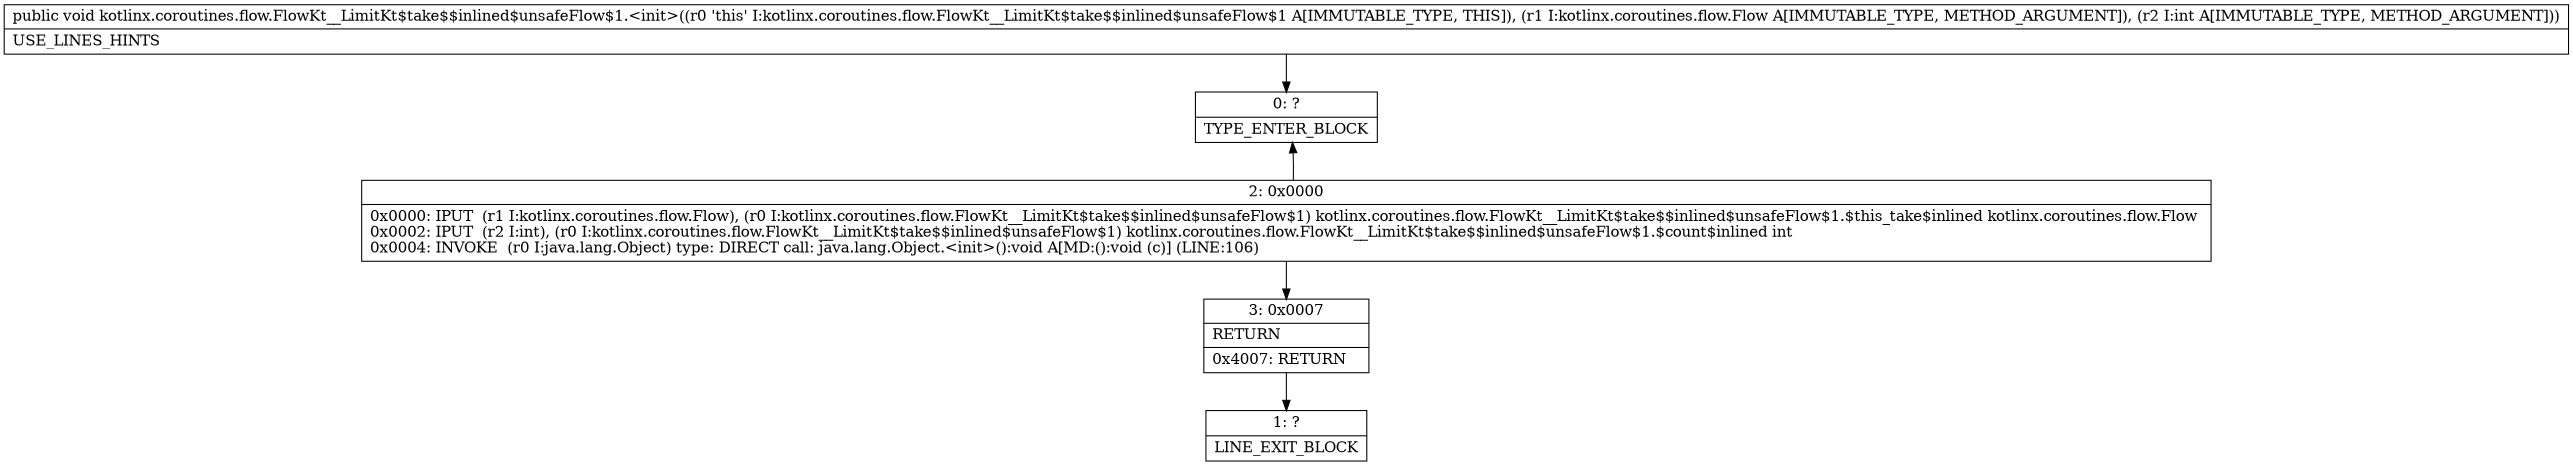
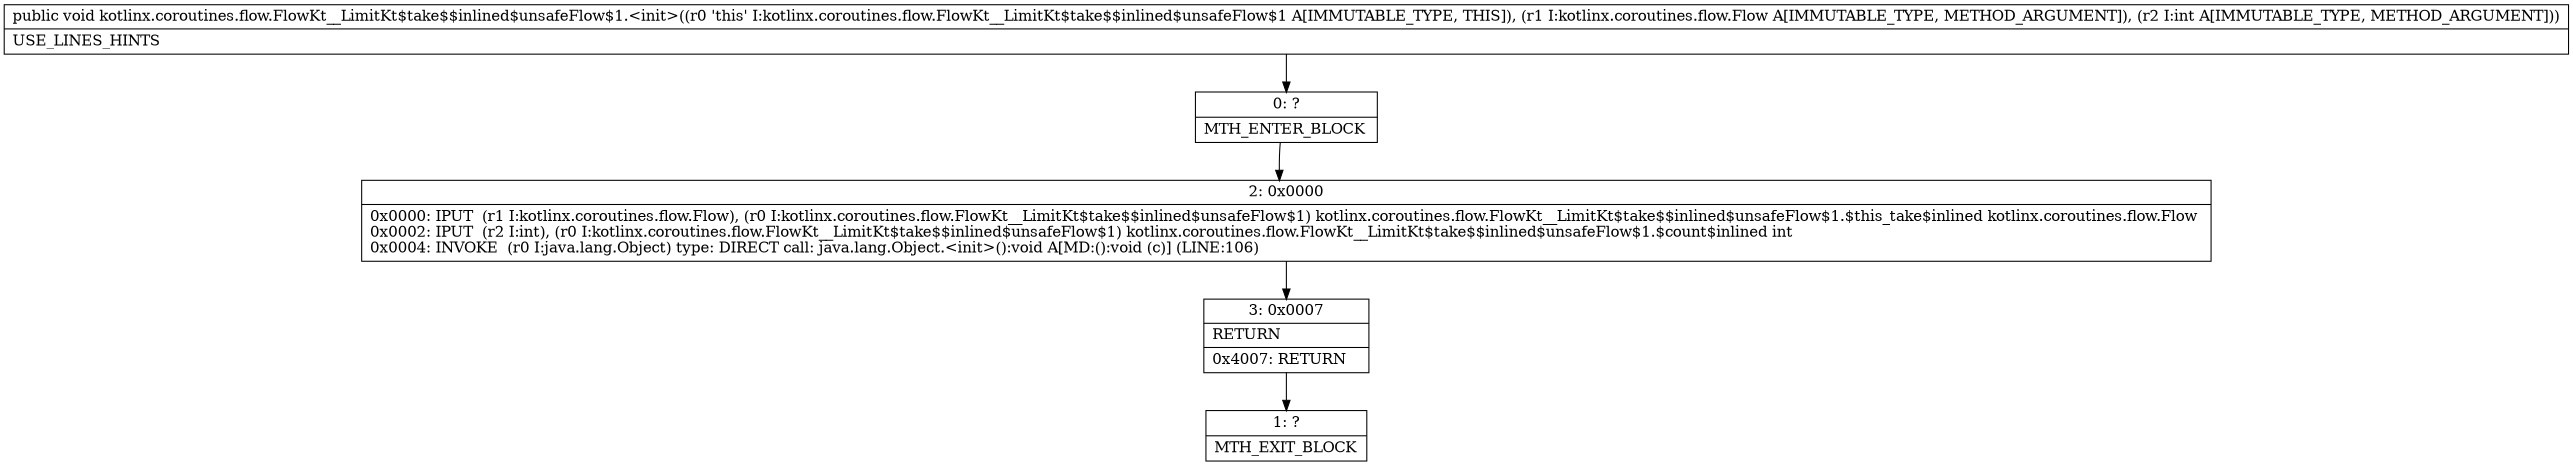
node "0: ?": text "TYPE_ENTER_BLOCK" -> "MTH_ENTER_BLOCK"
edge "2: 0x0000" -> "0: ?": reversed
node "1: ?": text "LINE_EXIT_BLOCK" -> "MTH_EXIT_BLOCK"
